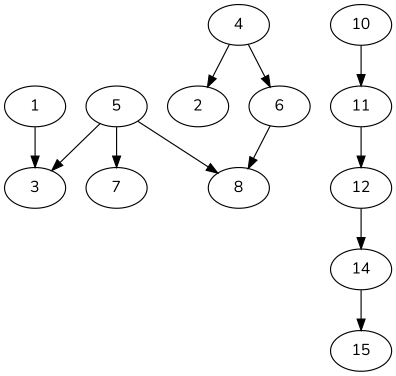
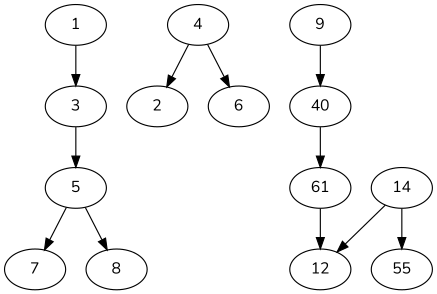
node "9": added
node "10": label "10" -> "40"
node "11": label "11" -> "61"
edge "6" -> "8": removed
edge "5" -> "3": reversed
edge "12" -> "14": reversed
node "15": label "15" -> "55"
